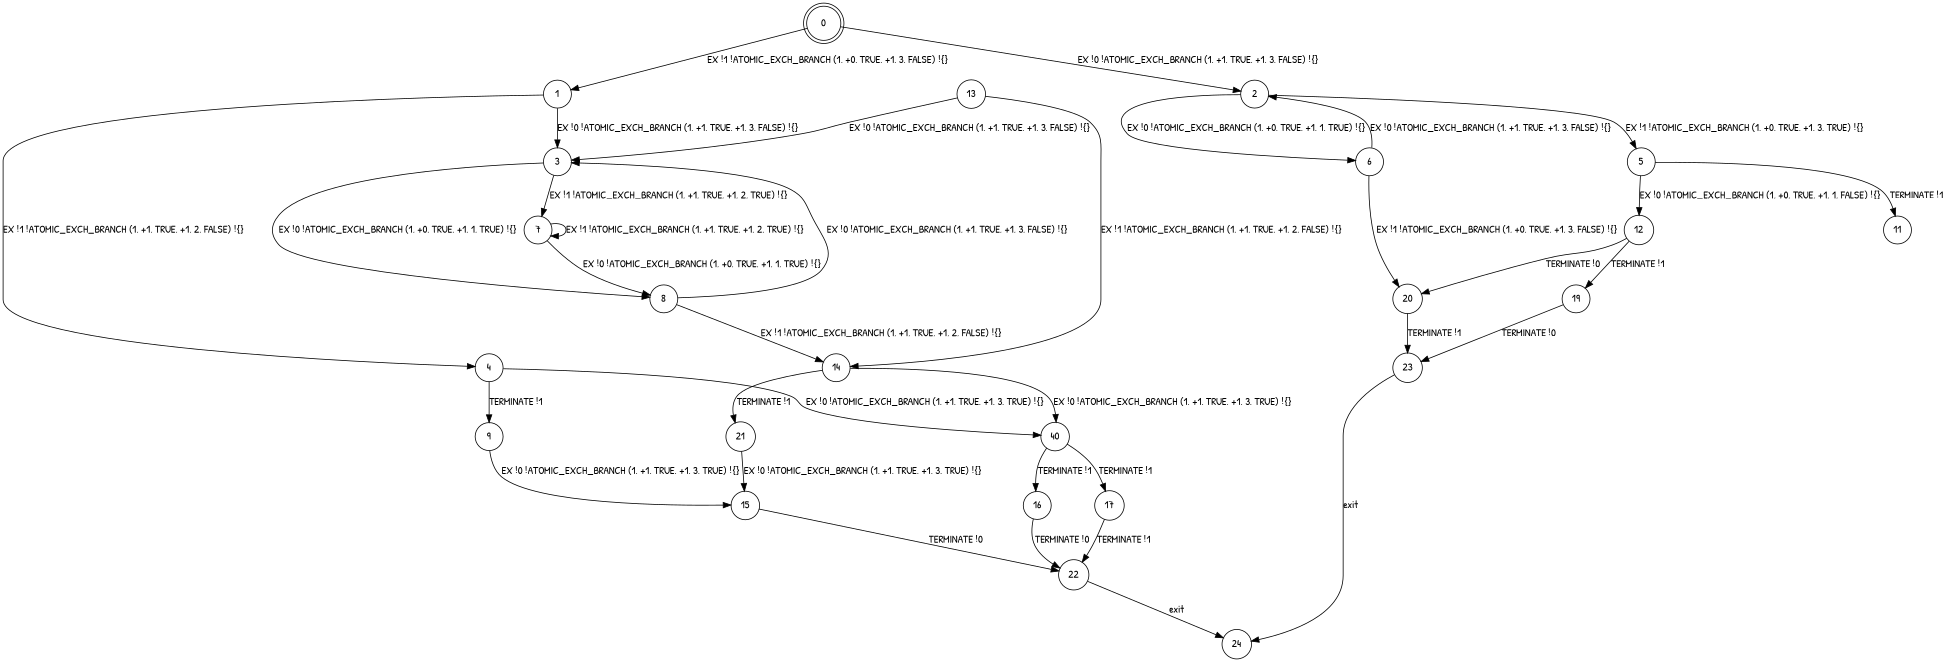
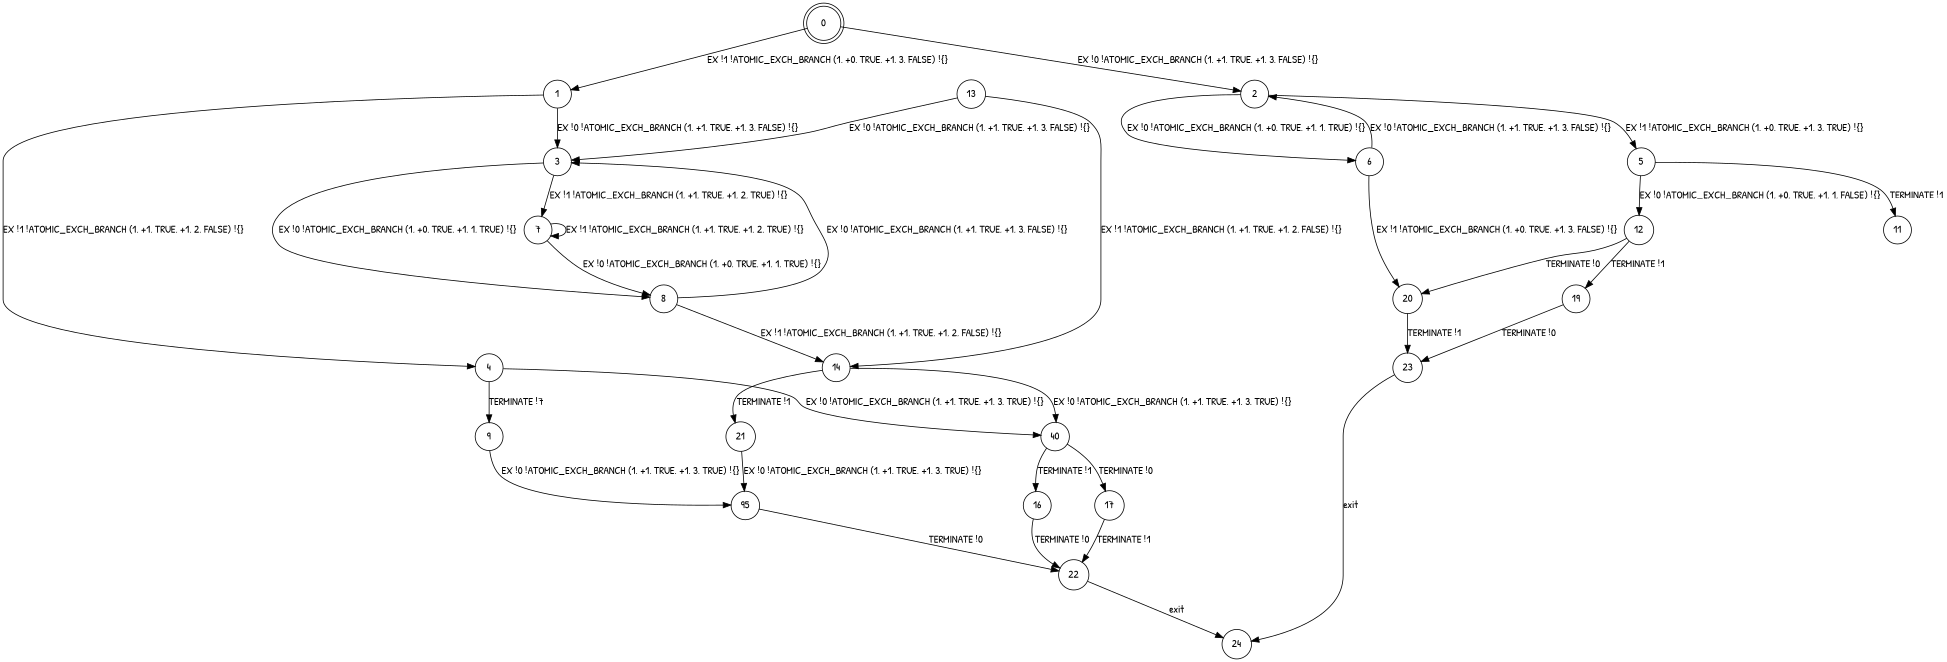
edge "4" -> "9": label "TERMINATE !1" -> "TERMINATE !7"
edge "40" -> "17": label "TERMINATE !1" -> "TERMINATE !0"
node "15": label "15" -> "95"
